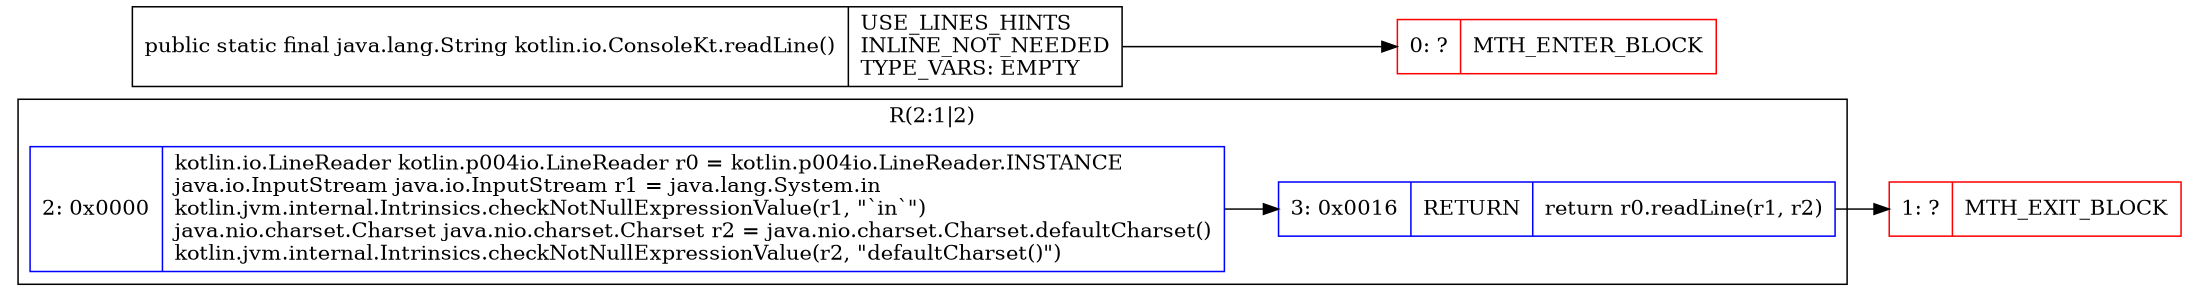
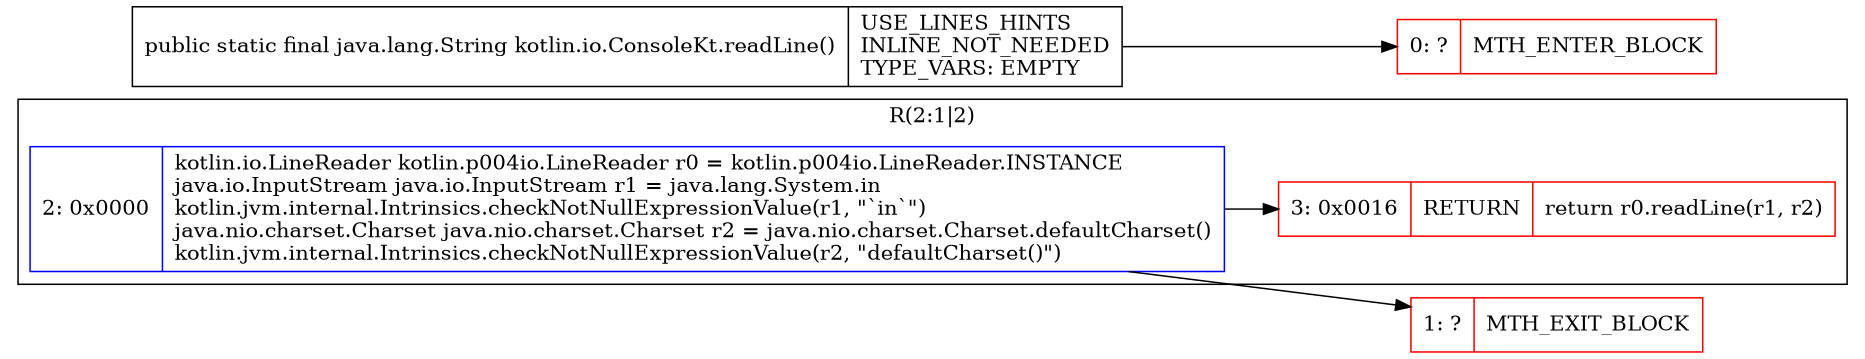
node "3: 0x0016": color blue -> red
edge "3: 0x0016" -> "1: ?": now "2: 0x0000" -> "1: ?"
